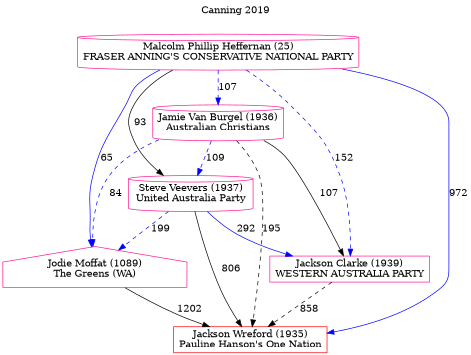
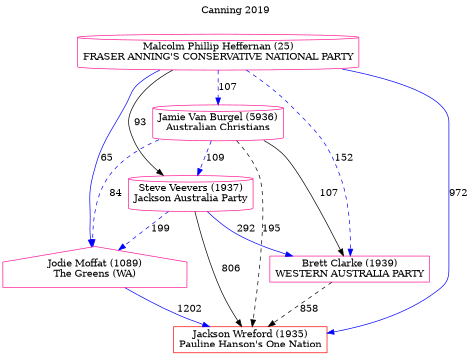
node "Jamie Van Burgel (1936) Australian Christians": label "Jamie Van Burgel (1936) Australian Christians" -> "Jamie Van Burgel (5936) Australian Christians"
node "Steve Veevers (1937) United Australia Party": label "Steve Veevers (1937) United Australia Party" -> "Steve Veevers (1937) Jackson Australia Party"
node "Jackson Clarke (1939) WESTERN AUSTRALIA PARTY": label "Jackson Clarke (1939) WESTERN AUSTRALIA PARTY" -> "Brett Clarke (1939) WESTERN AUSTRALIA PARTY"
edge "Jodie Moffat (1089) The Greens (WA)" -> "Jackson Wreford (1935) Pauline Hanson's One Nation": color black -> blue
